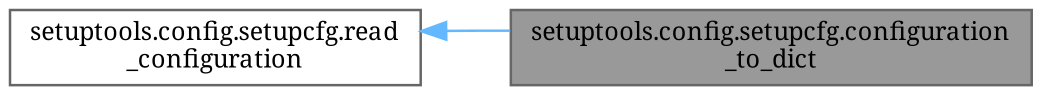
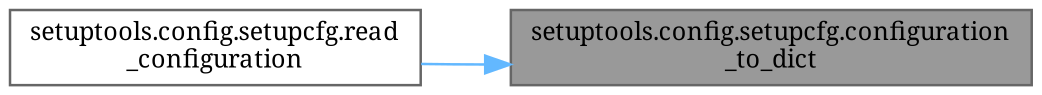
edge "setuptools.config.setupcfg.configuration _to_dict" -> "setuptools.config.setupcfg.read _configuration": reversed
